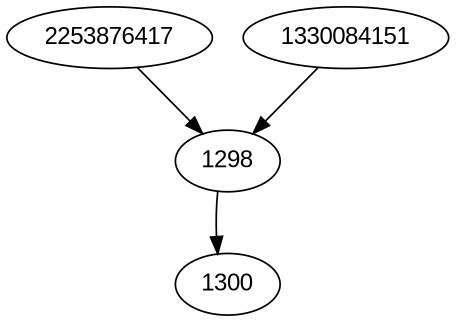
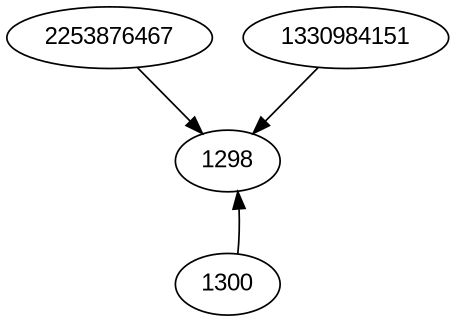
node "2253876417": label "2253876417" -> "2253876467"
node "1330084151": label "1330084151" -> "1330984151"
edge "1298" -> "1300": reversed
